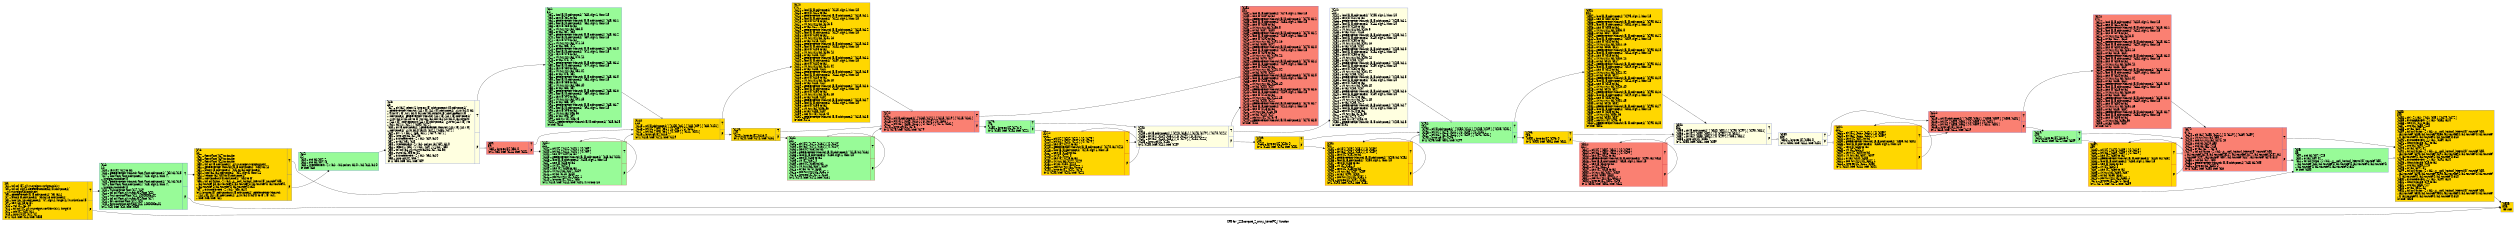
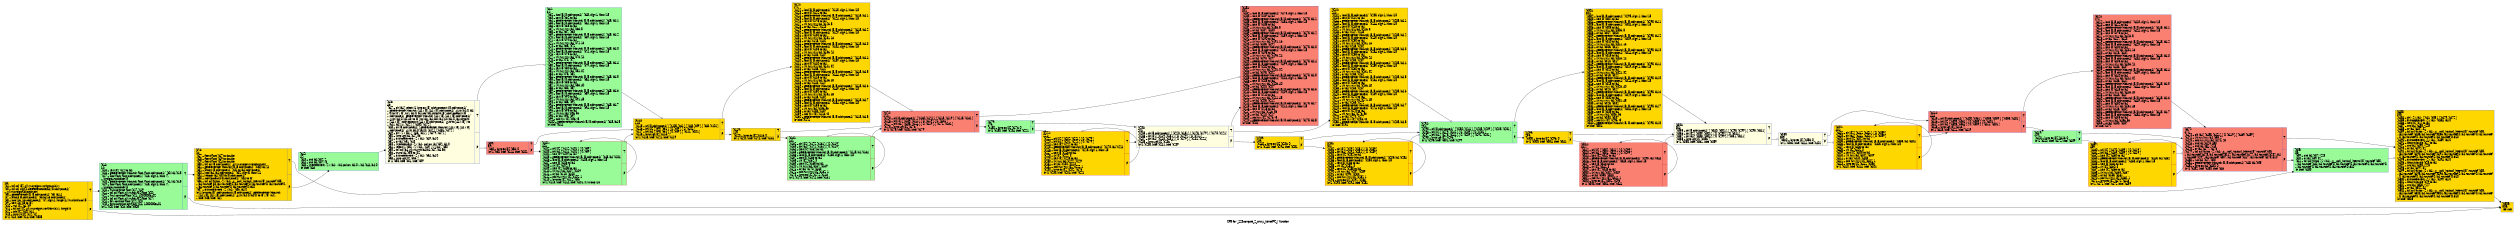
node "%241:": fillcolor lightyellow -> gold
edge "%46:" -> "%61:": arrowhead normal -> odot
